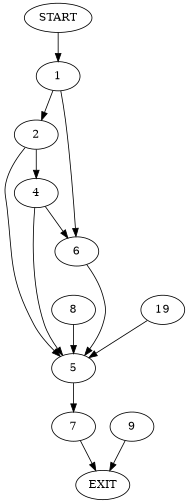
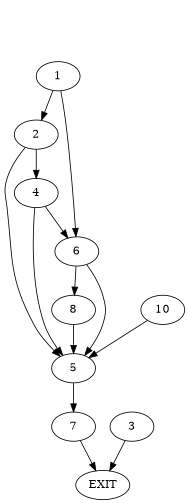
node "START": removed
edge "6" -> "8": added
node "19": label "19" -> "10"
node "9": label "9" -> "3"
